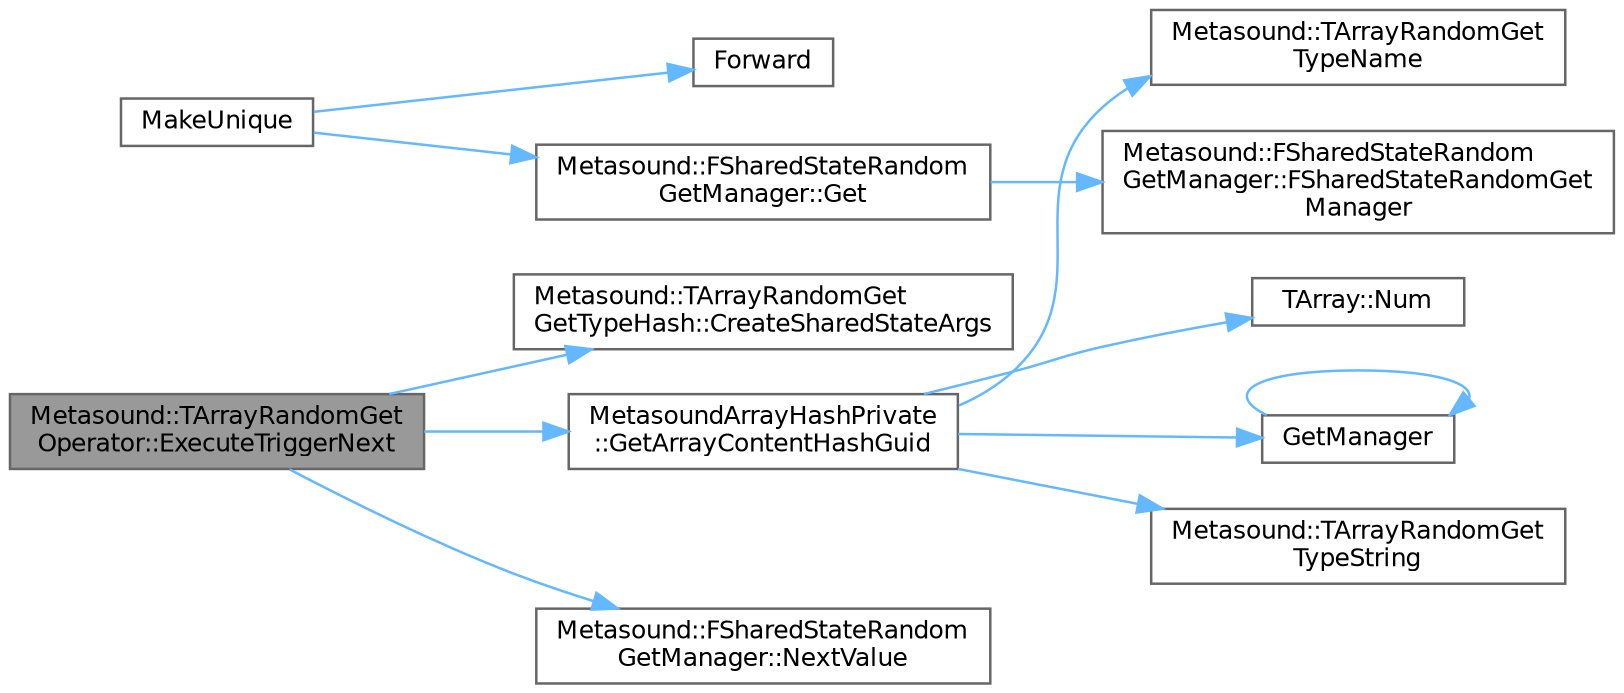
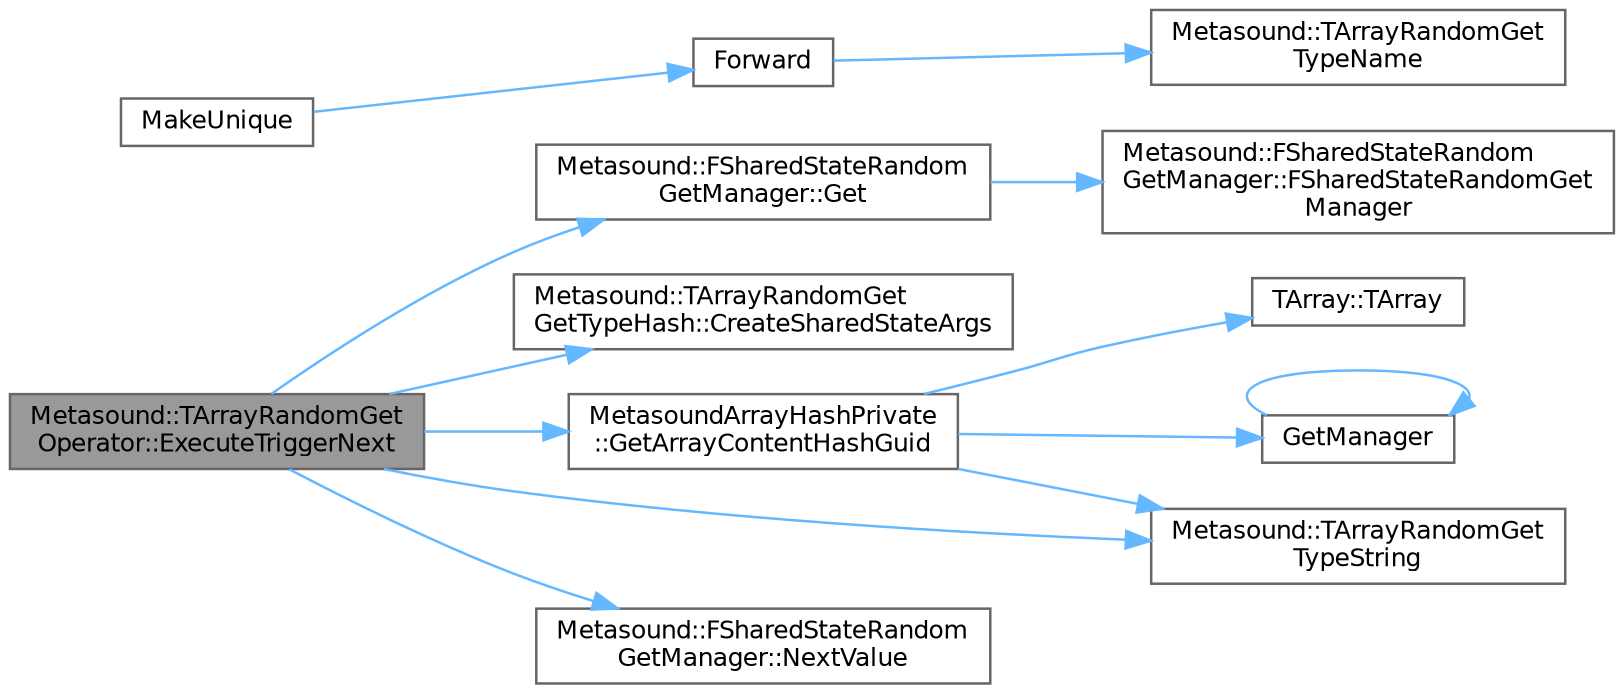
edge "MakeUnique" -> "Metasound::FSharedStateRandom GetManager::Get": now "Metasound::TArrayRandomGet Operator::ExecuteTriggerNext" -> "Metasound::FSharedStateRandom GetManager::Get"
edge "MetasoundArrayHashPrivate ::GetArrayContentHashGuid" -> "Metasound::TArrayRandomGet TypeName": now "Forward" -> "Metasound::TArrayRandomGet TypeName"
node "TArray::Num": label "TArray::Num" -> "TArray::TArray"
edge "Metasound::TArrayRandomGet Operator::ExecuteTriggerNext" -> "Metasound::TArrayRandomGet TypeString": added
